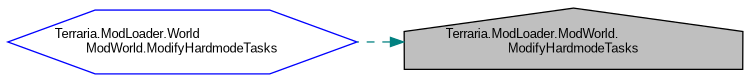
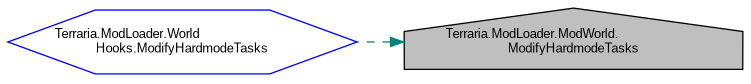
node "Terraria.ModLoader.World ModWorld.ModifyHardmodeTasks": label "Terraria.ModLoader.World ModWorld.ModifyHardmodeTasks" -> "Terraria.ModLoader.World Hooks.ModifyHardmodeTasks"
